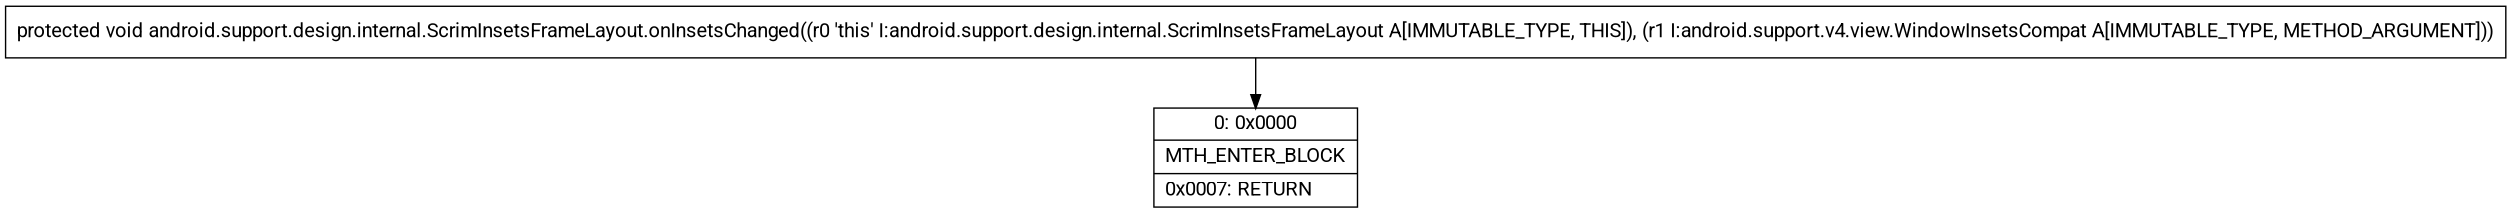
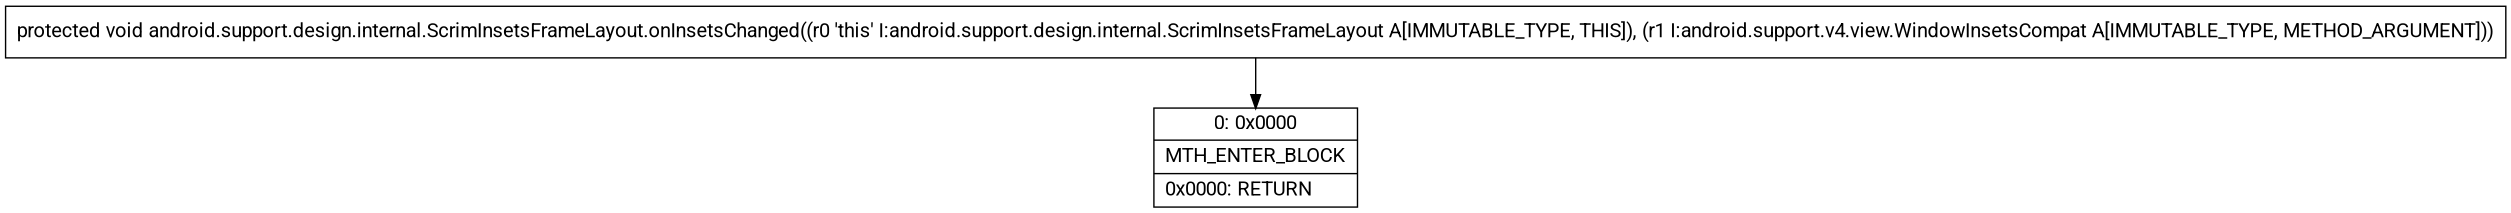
node "0: 0x0000": text "0x0007: RETURN" -> "0x0000: RETURN"
